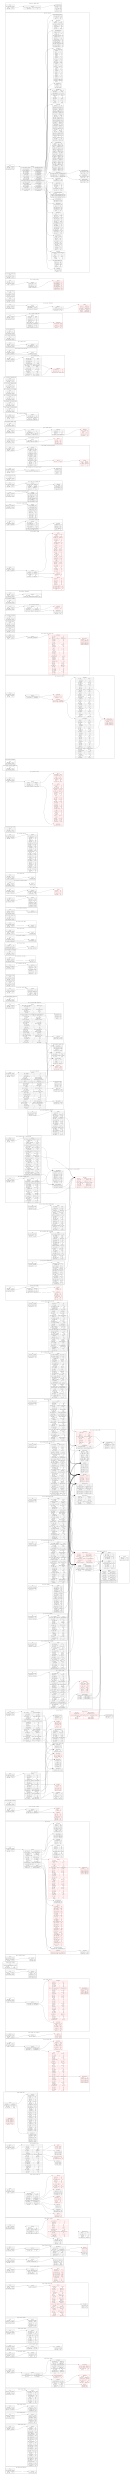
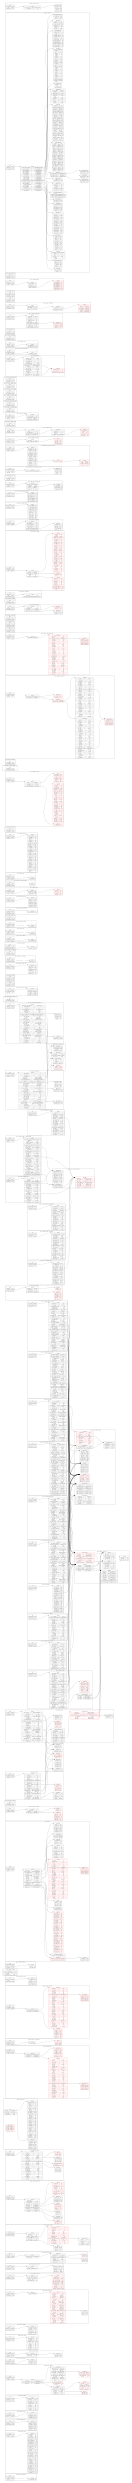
node "ApiLog": added
